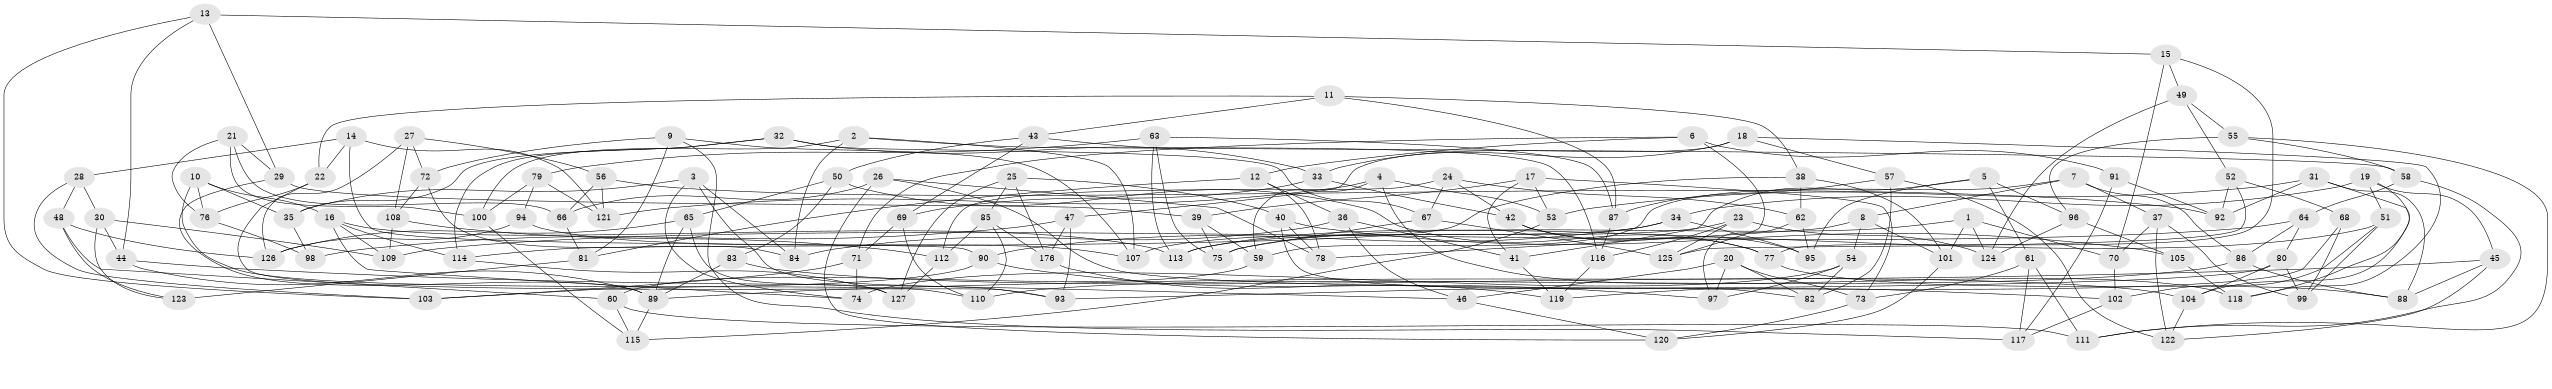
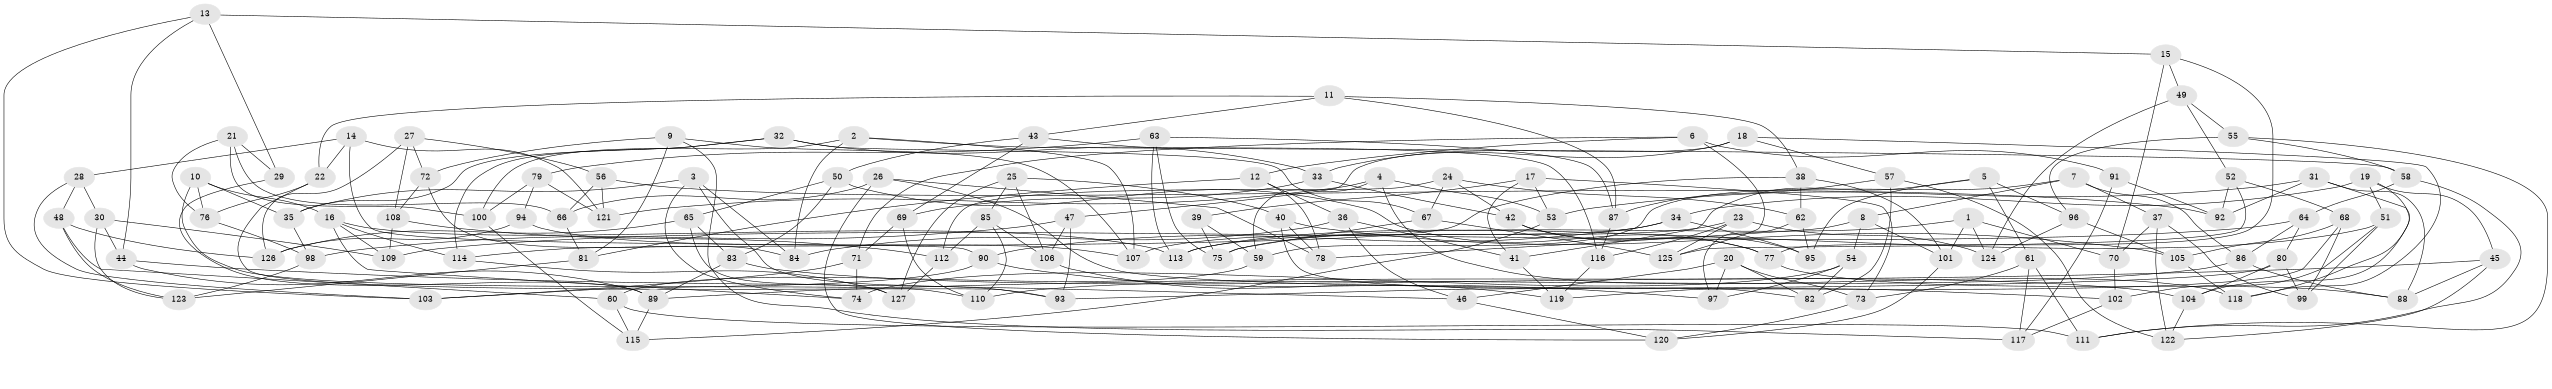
edge "29" -- "39": removed
edge "68" -- "105": added
edge "65" -- "89": now "65" -- "83"
node "176": label "176" -> "106"
edge "98" -- "123": added
